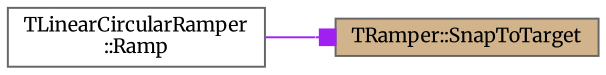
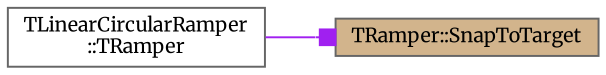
node "TLinearCircularRamper ::Ramp": label "TLinearCircularRamper ::Ramp" -> "TLinearCircularRamper ::TRamper"
